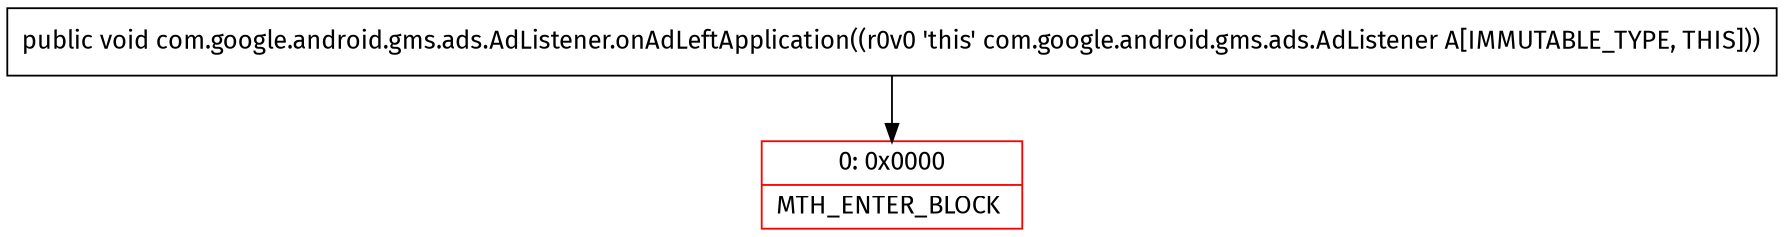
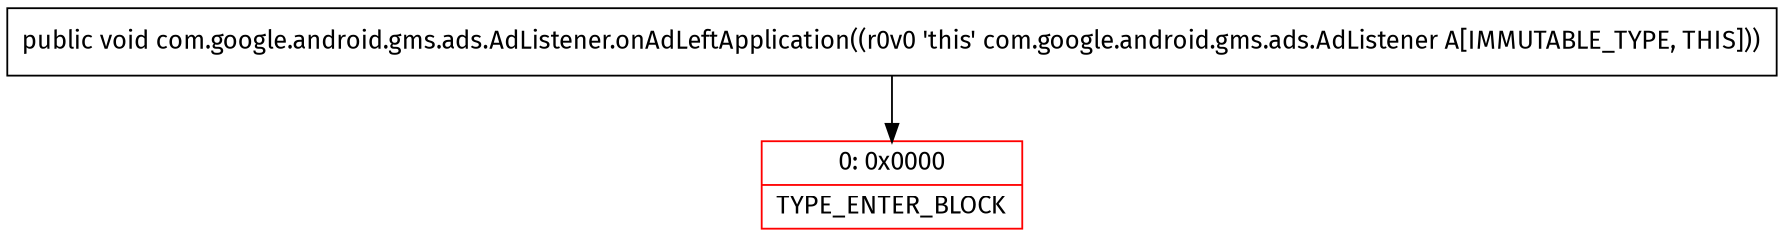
node "0: 0x0000": text "MTH_ENTER_BLOCK" -> "TYPE_ENTER_BLOCK"
